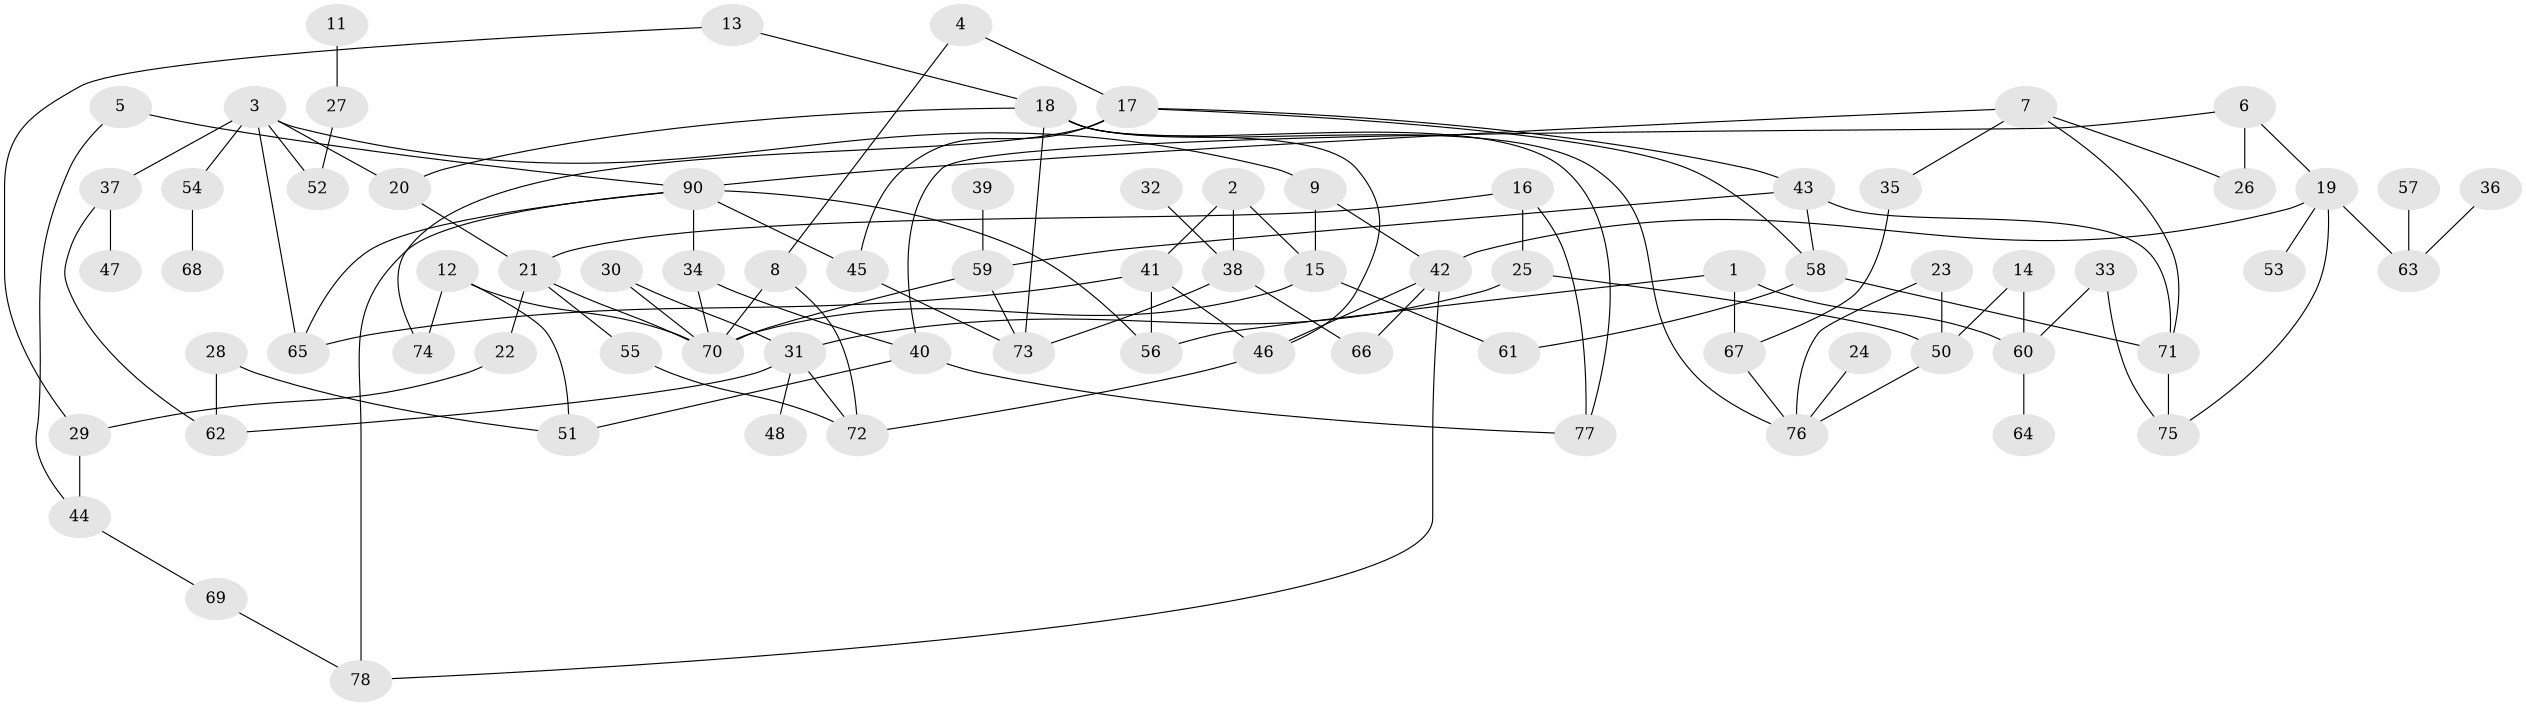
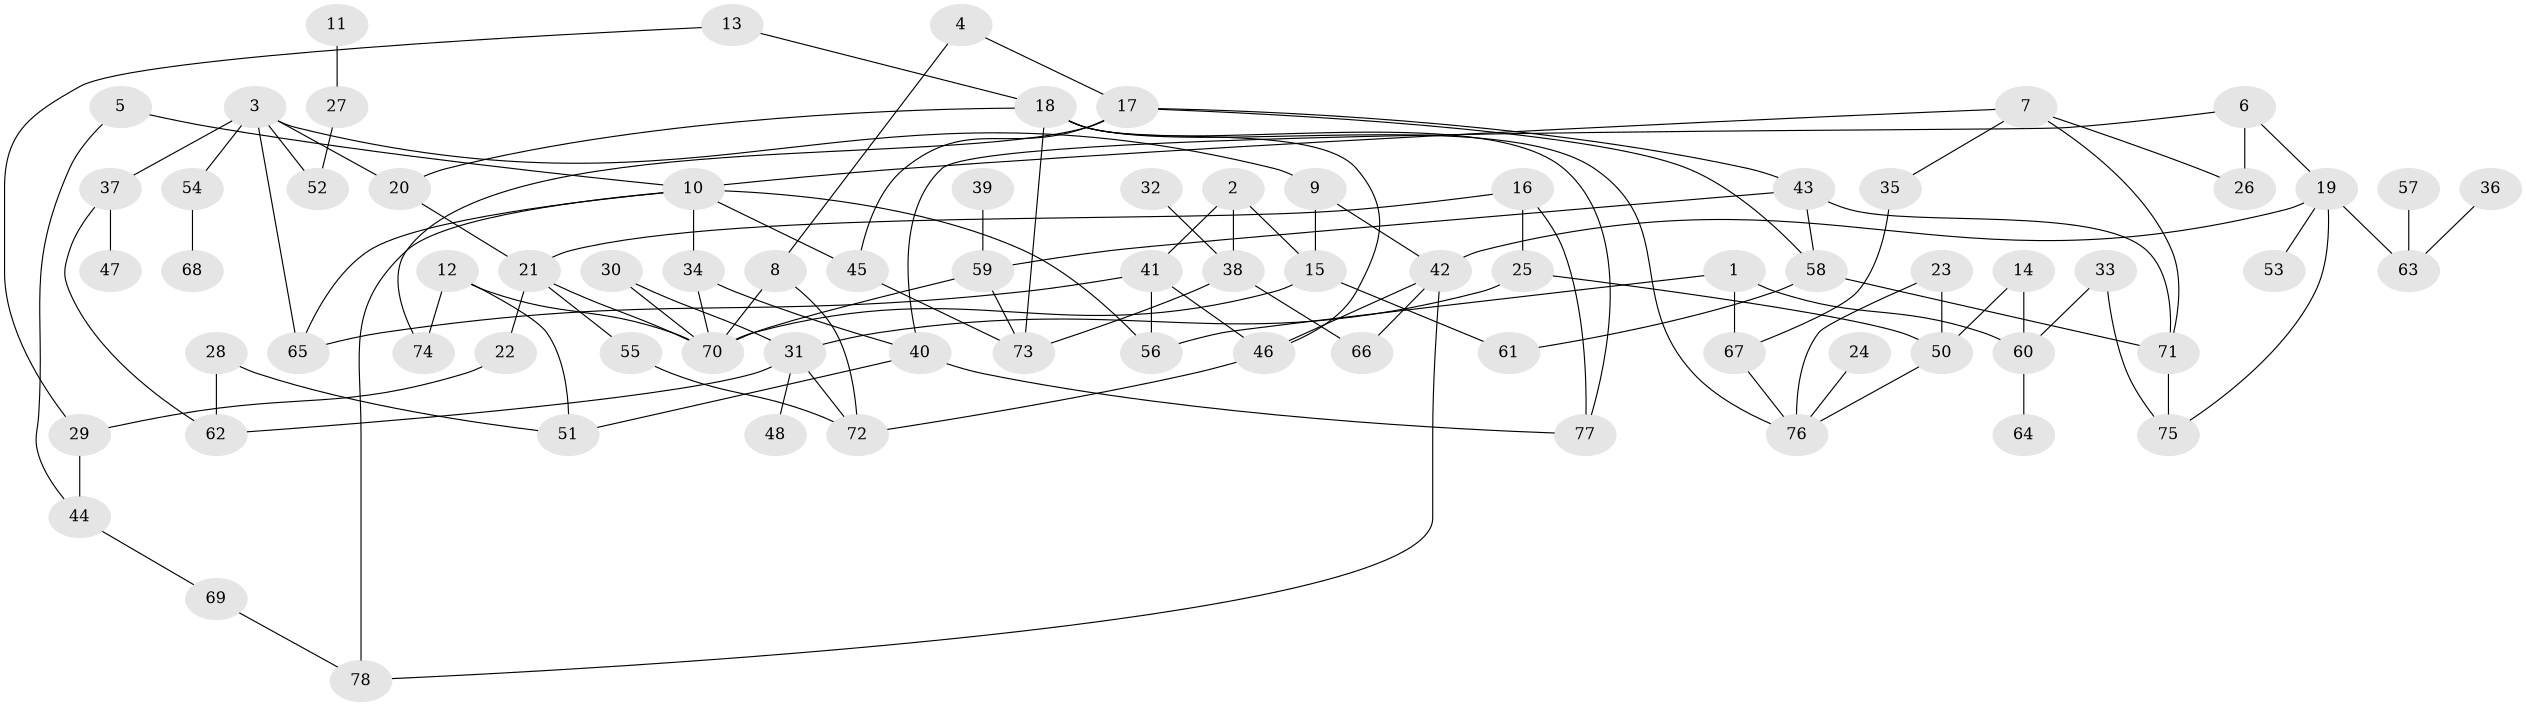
node "90": label "90" -> "10"
